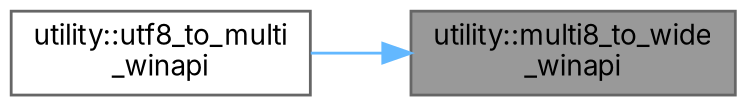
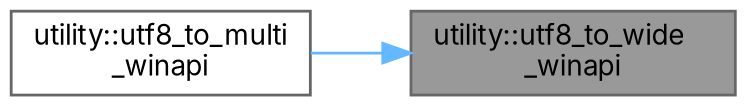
node "utility::multi8_to_wide _winapi": label "utility::multi8_to_wide _winapi" -> "utility::utf8_to_wide _winapi"
